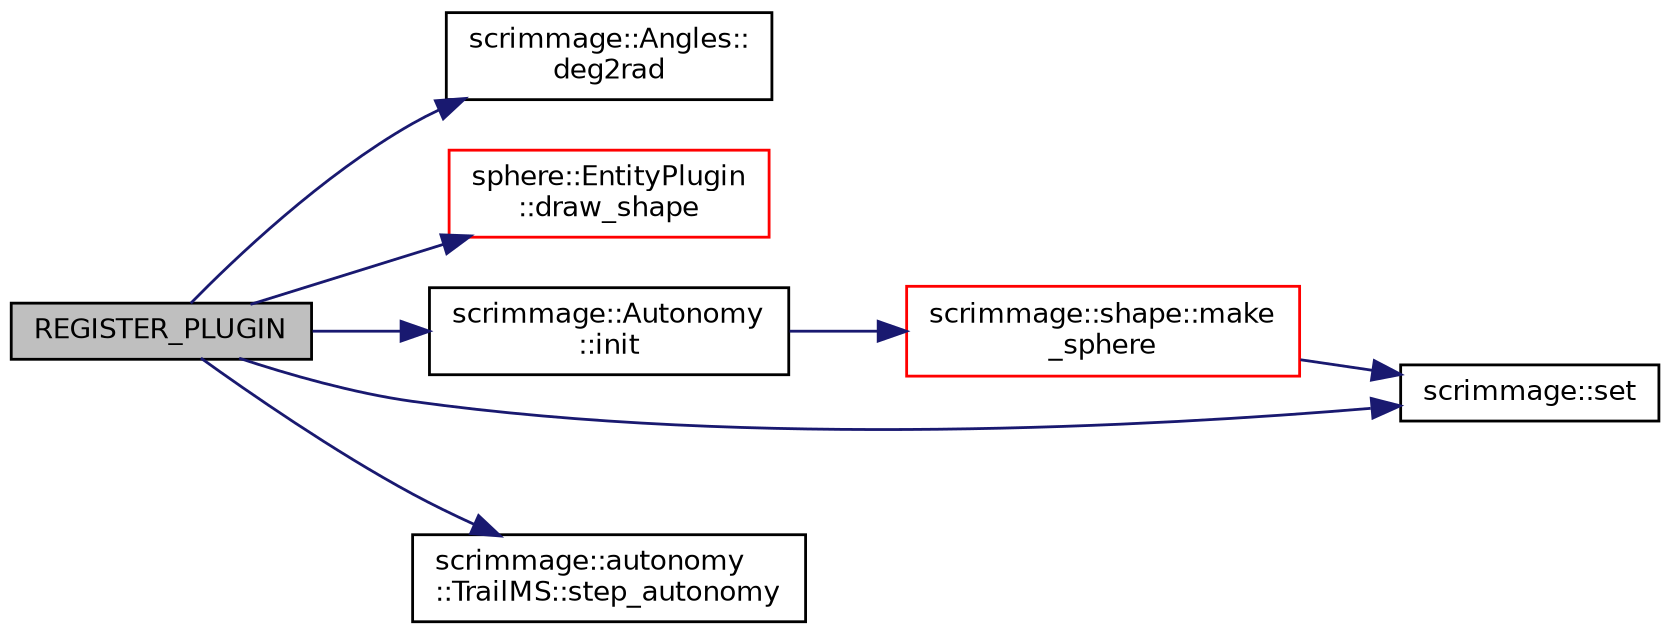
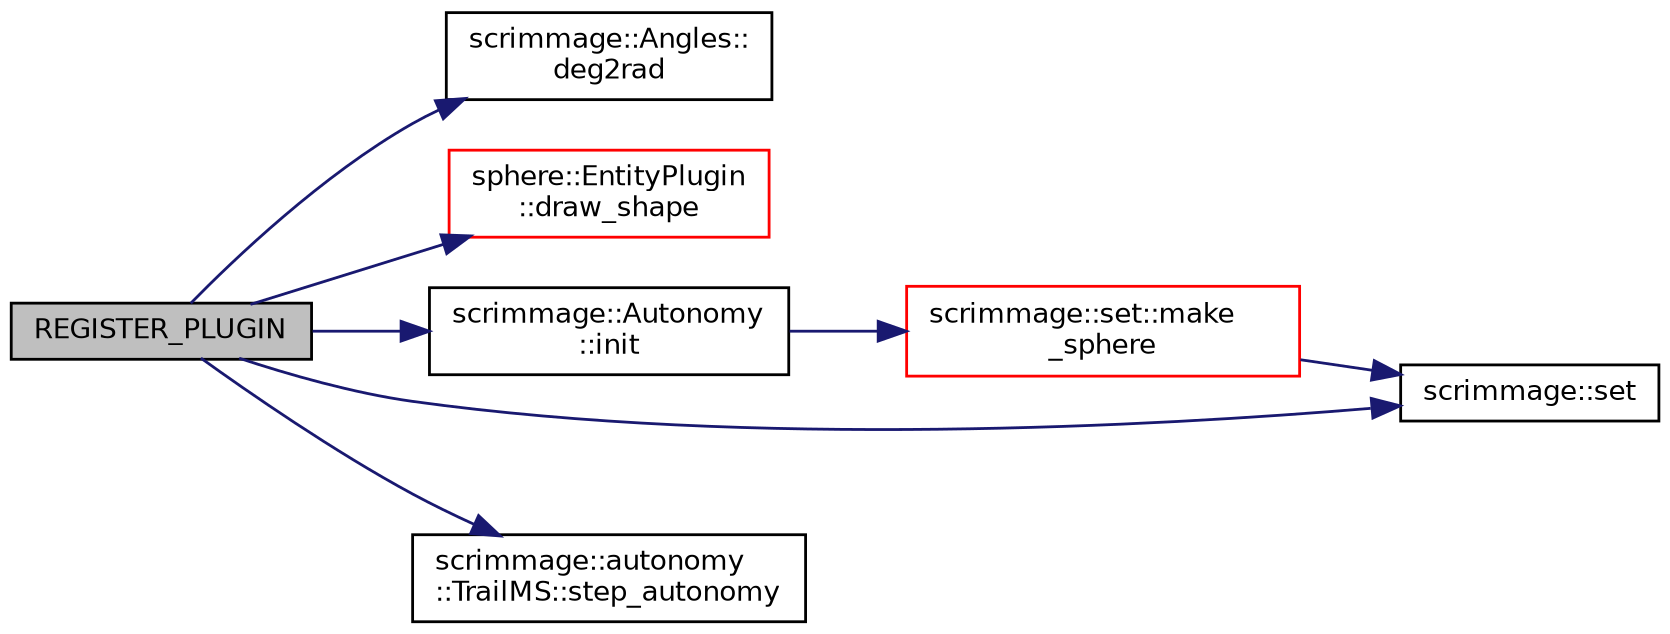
node "scrimmage::shape::make _sphere": label "scrimmage::shape::make _sphere" -> "scrimmage::set::make _sphere"
